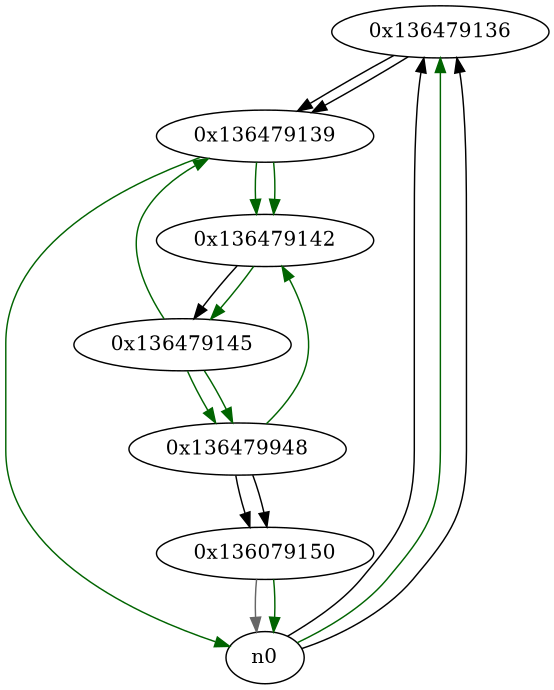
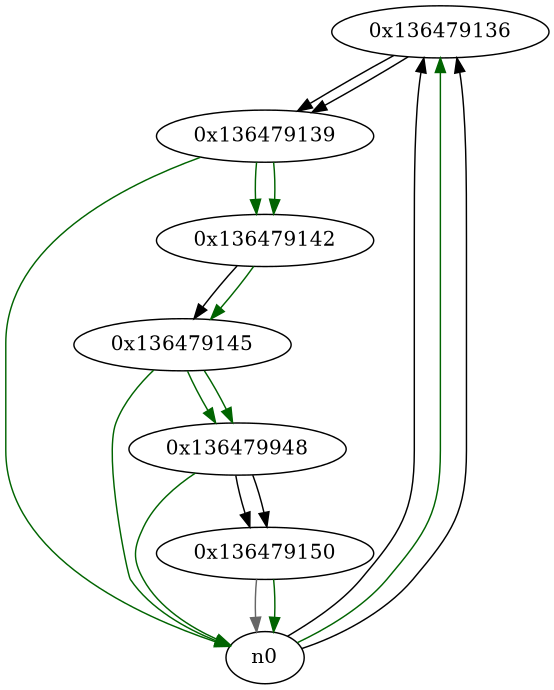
edge "0x136479145" -> "0x136479139": now "0x136479145" -> "n0"
edge "0x136479948" -> "0x136479142": now "0x136479948" -> "n0"
node "0x136079150": label "0x136079150" -> "0x136479150"
